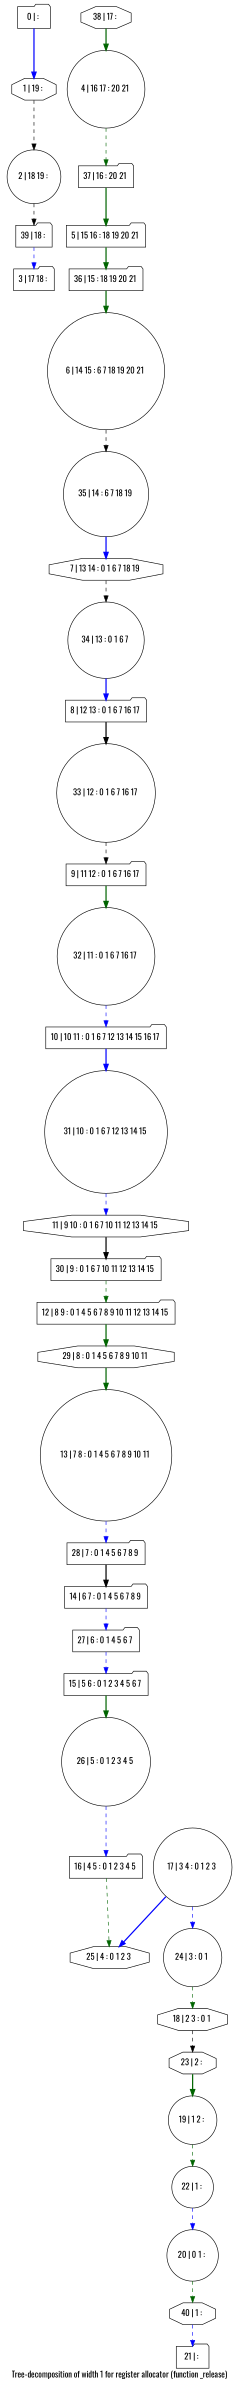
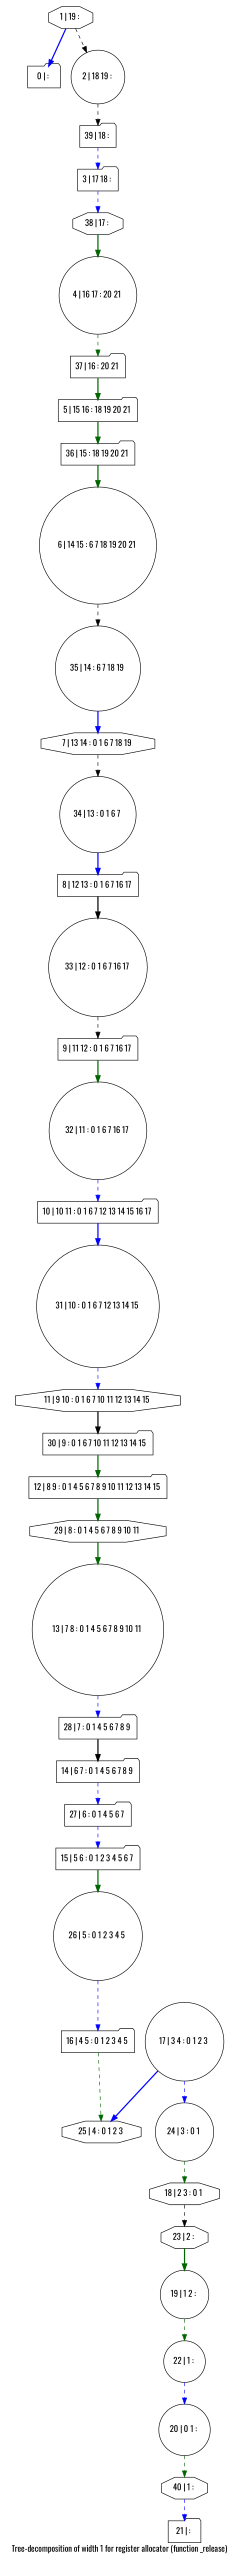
edge "0 | :" -> "1 | 19 :": reversed
edge "3 | 17 18 :" -> "38 | 17 :": added
edge "30 | 9 : 0 1 6 7 10 11 12 13 14 15" -> "12 | 8 9 : 0 1 4 5 6 7 8 9 10 11 12 13 14 15": style dashed -> bold
